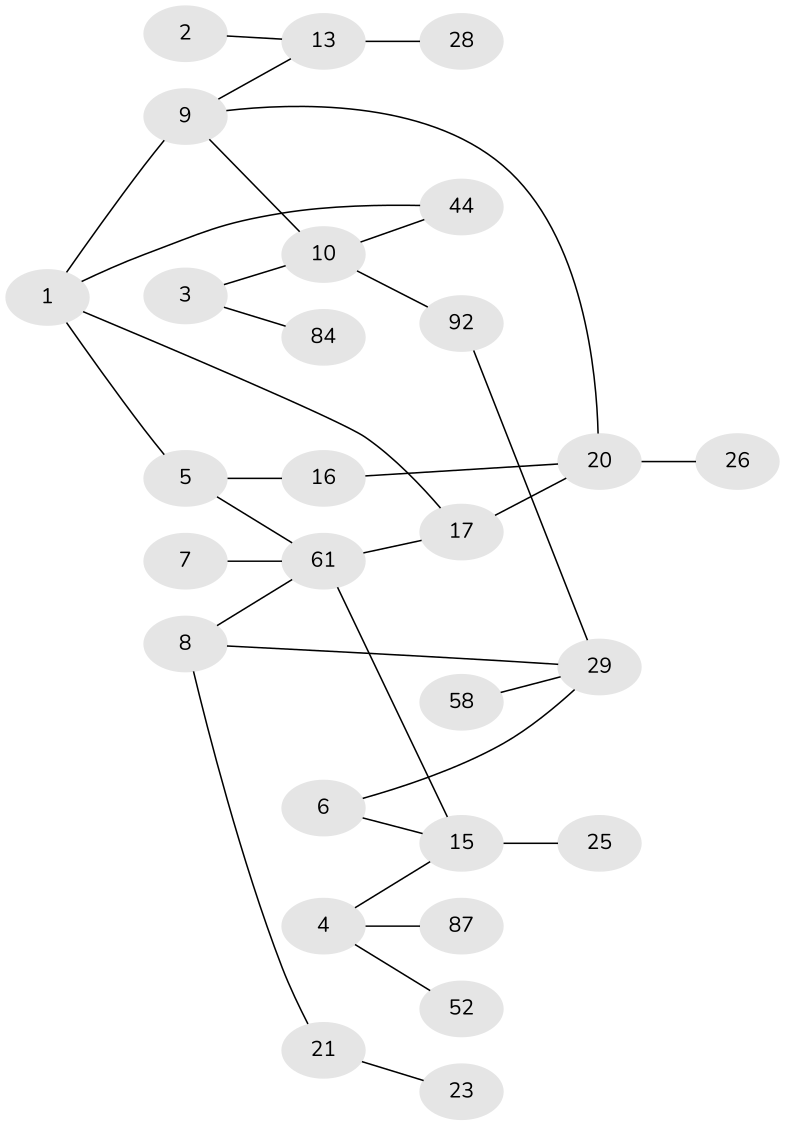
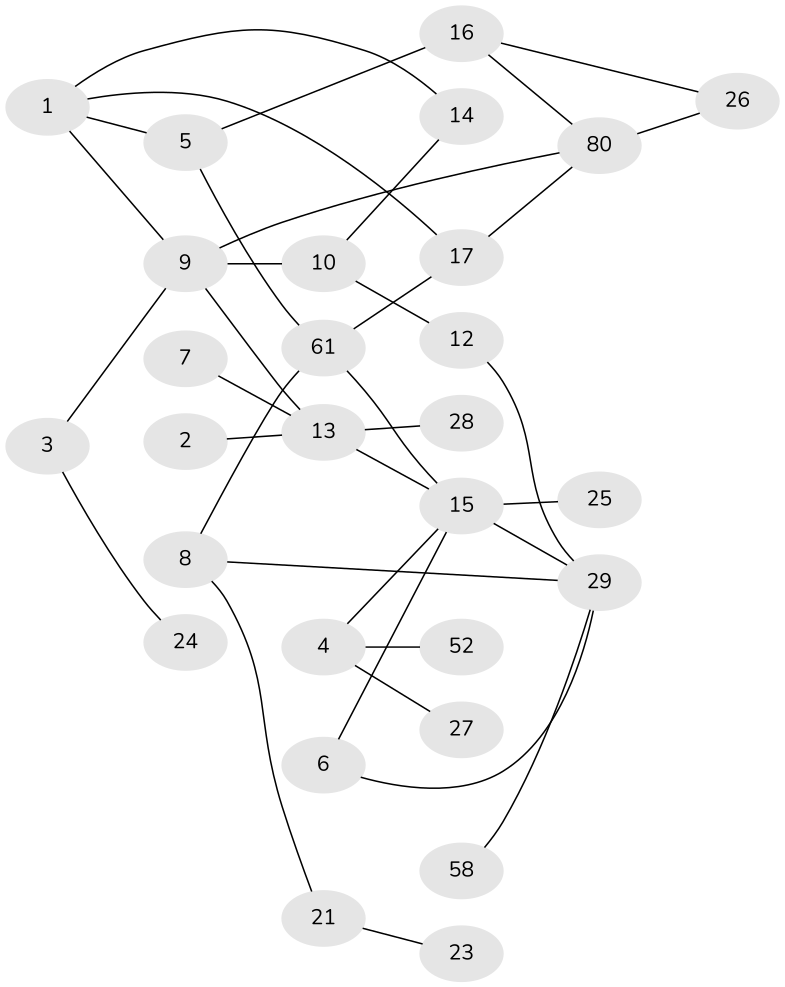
edge "16" -- "26": added
node "44": label "44" -> "14"
edge "10" -- "3": now "9" -- "3"
node "92": label "92" -> "12"
node "84": label "84" -> "24"
node "20": label "20" -> "80"
edge "13" -- "15": added
edge "15" -- "29": added
edge "7" -- "61": now "7" -- "13"
node "87": label "87" -> "27"
